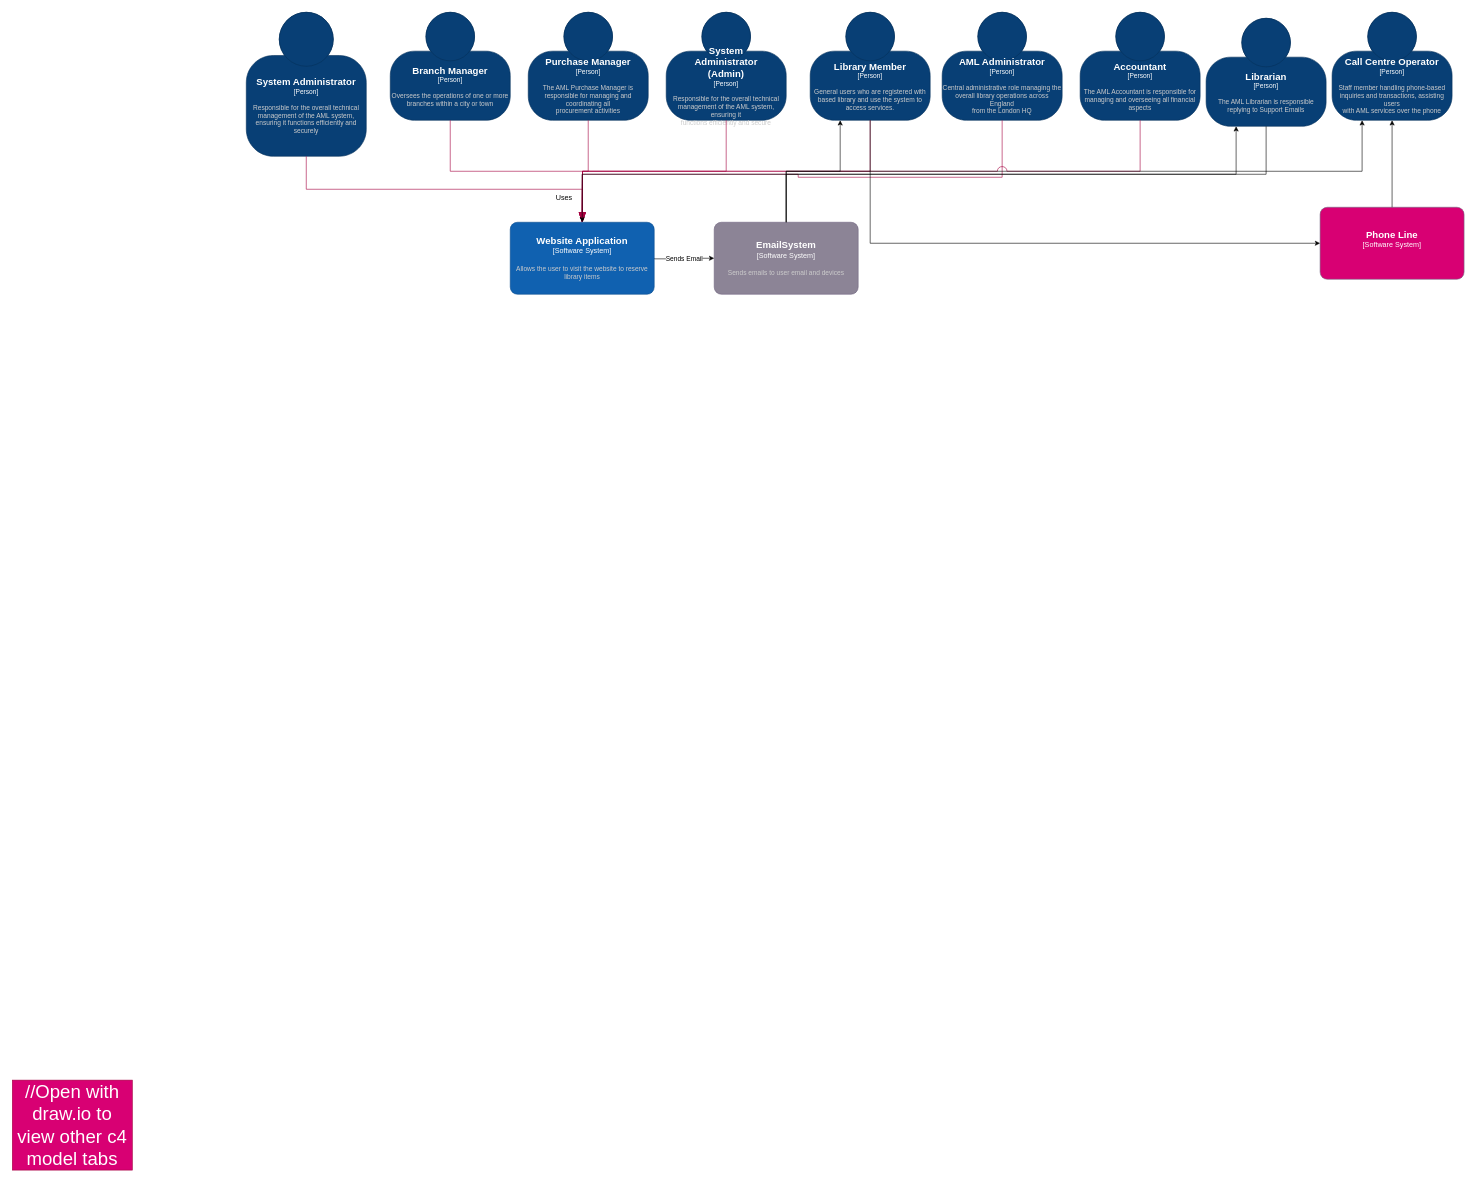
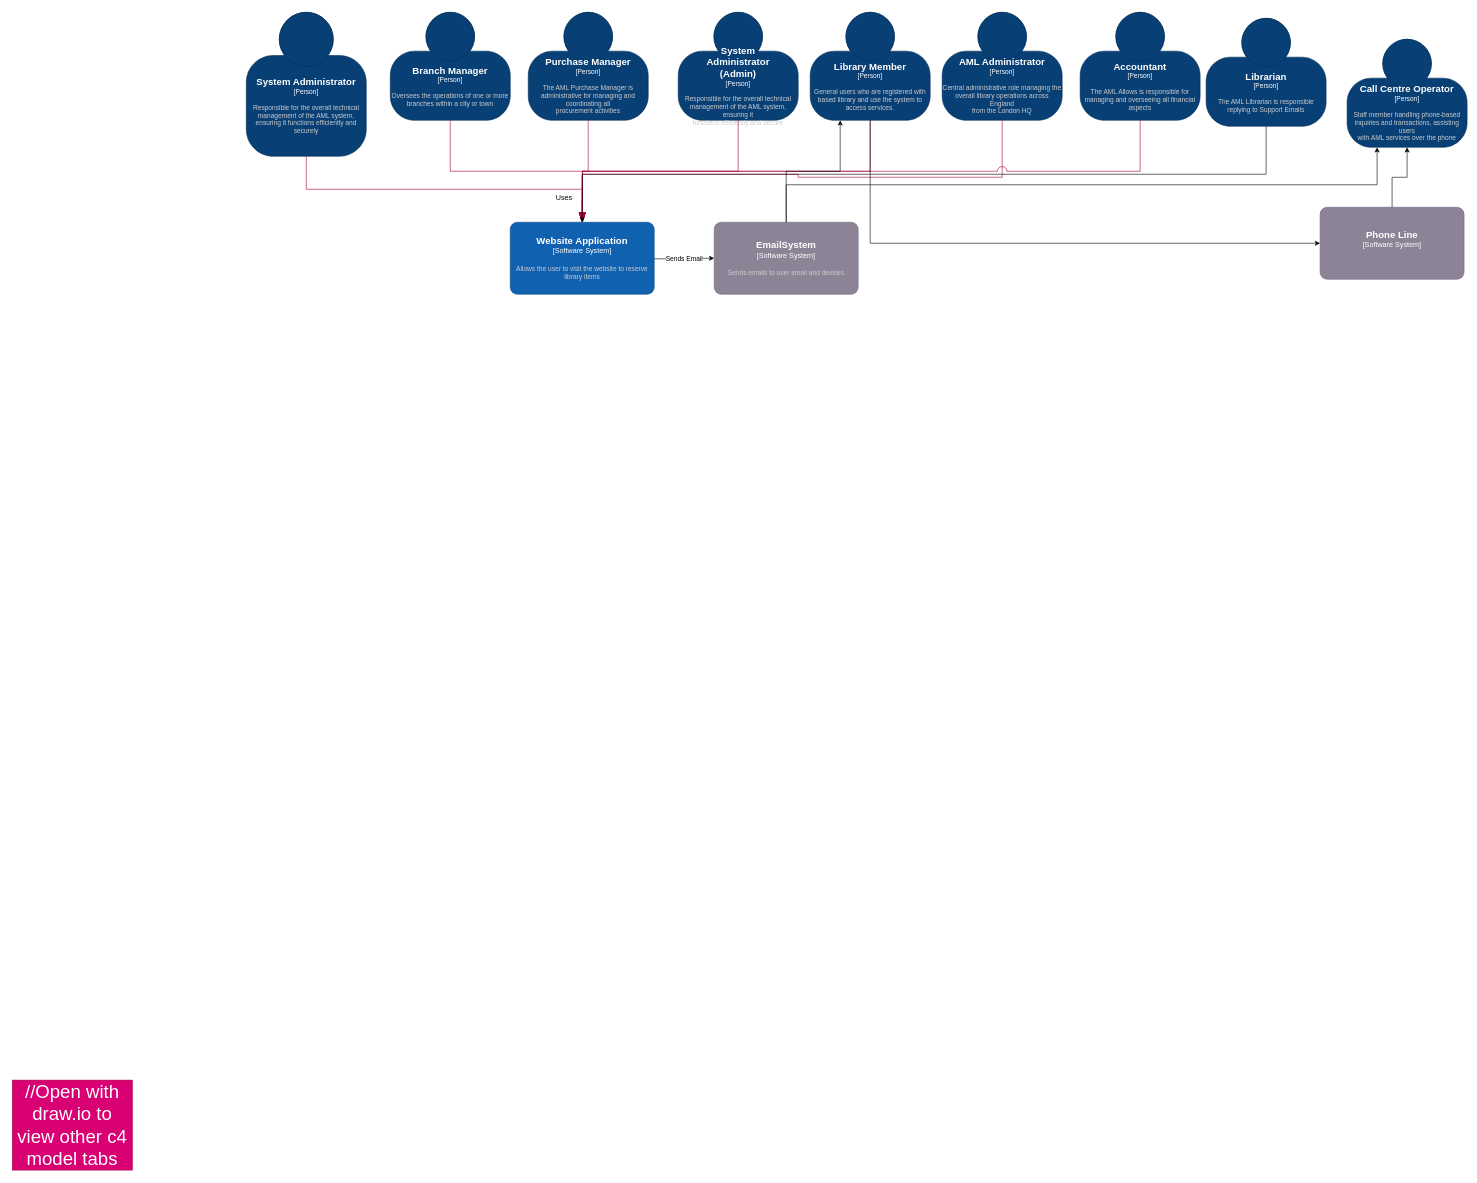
node "System Administrator (Admin) [Person] Responsible for the overall technical management of the AML system, ensuring it functions efficiently and secure": moved (726, 66) -> (738, 66)
node "Call Centre Operator [Person] Staff member handling phone-based inquiries and transactions, assisting users with AML services over the phone": moved (1392, 66) -> (1407, 93)
node "Purchase Manager [Person] The AML Purchase Manager is responsible for managing and coordinating all procurement activities": label "Purchase Manager [Person] The AML Purchase Manager is responsible for managing and coordinating all procurement activities" -> "Purchase Manager [Person] The AML Purchase Manager is administrative for managing and coordinating all procurement activities"
node "Accountant [Person] The AML Accountant is responsible for managing and overseeing all financial aspects": label "Accountant [Person] The AML Accountant is responsible for managing and overseeing all financial aspects" -> "Accountant [Person] The AML Allows is responsible for managing and overseeing all financial aspects"
edge "EmailSystem [Software System] Sends emails to user email and devices" -> "Librarian [Person] The AML Librarian is responsible replying to Support Emails": removed
node "Phone Line [Software System]": fillcolor #d80073 -> #8c8496
